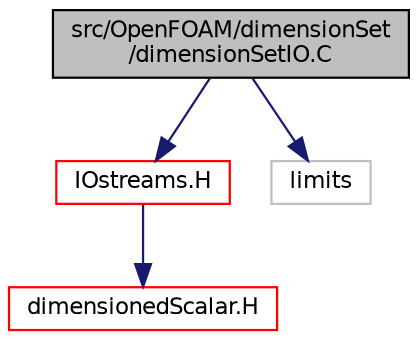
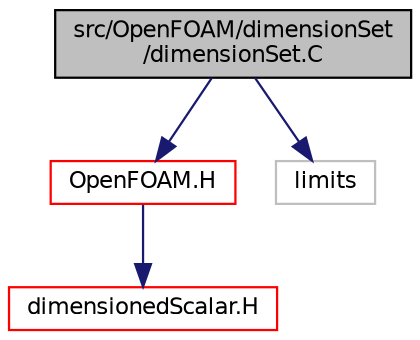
node "src/OpenFOAM/dimensionSet /dimensionSetIO.C": label "src/OpenFOAM/dimensionSet /dimensionSetIO.C" -> "src/OpenFOAM/dimensionSet /dimensionSet.C"
node "IOstreams.H": label "IOstreams.H" -> "OpenFOAM.H"
